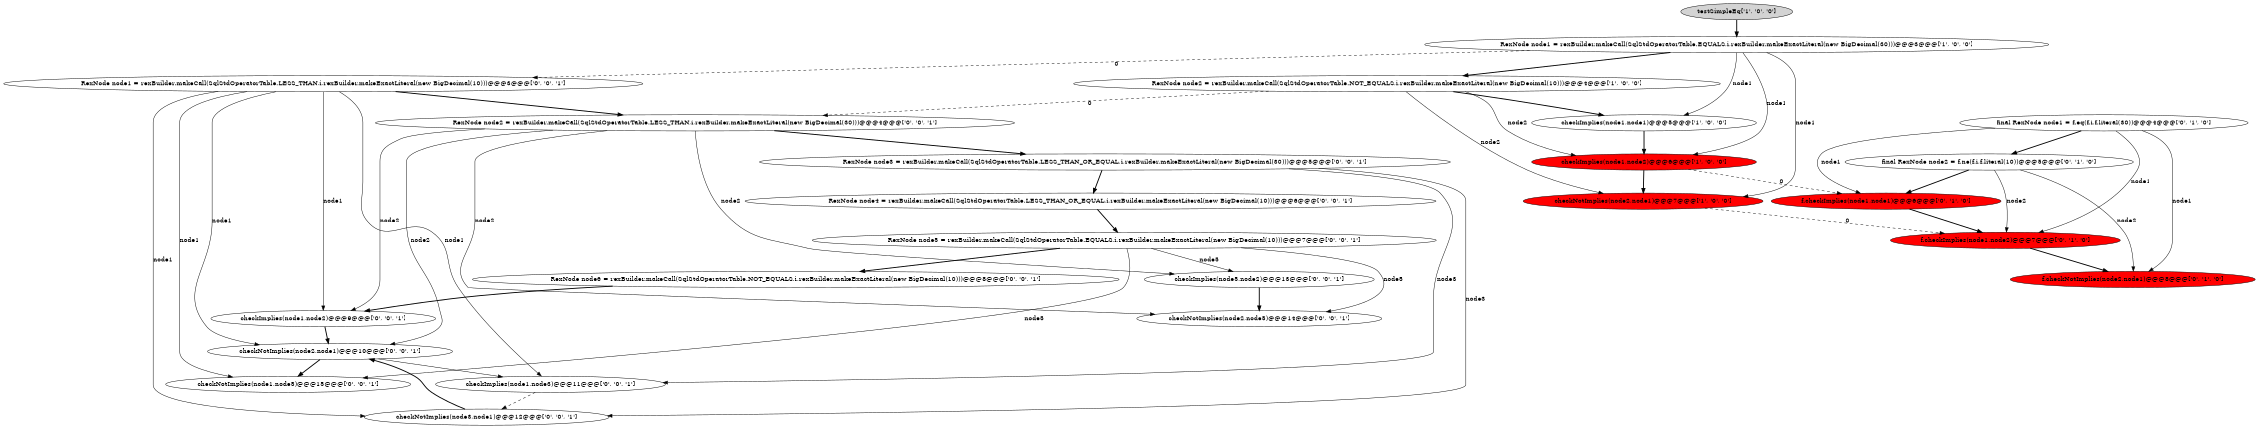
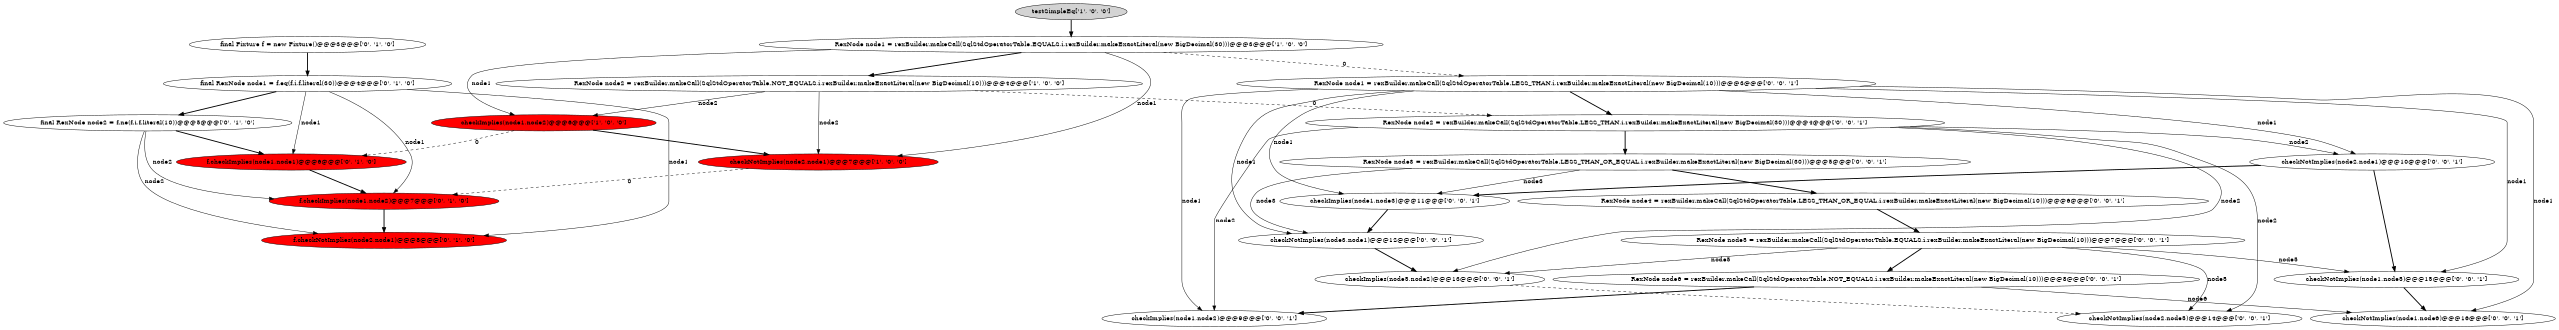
node "final Fixture f = new Fixture()@@@3@@@['0', '1', '0']": added
node "checkImplies(node1,node1)@@@5@@@['1', '0', '0']": removed
edge "checkImplies(node5,node2)@@@13@@@['0', '0', '1']" -> "checkNotImplies(node2,node5)@@@14@@@['0', '0', '1']": style bold -> dashed
node "checkNotImplies(node1,node6)@@@16@@@['0', '0', '1']": added
edge "checkImplies(node1,node2)@@@9@@@['0', '0', '1']" -> "checkNotImplies(node2,node1)@@@10@@@['0', '0', '1']": removed
edge "checkNotImplies(node2,node1)@@@10@@@['0', '0', '1']" -> "checkImplies(node1,node3)@@@11@@@['0', '0', '1']": style solid -> bold
edge "checkNotImplies(node3,node1)@@@12@@@['0', '0', '1']" -> "checkNotImplies(node2,node1)@@@10@@@['0', '0', '1']": now "checkNotImplies(node3,node1)@@@12@@@['0', '0', '1']" -> "checkImplies(node5,node2)@@@13@@@['0', '0', '1']"
edge "checkImplies(node1,node3)@@@11@@@['0', '0', '1']" -> "checkNotImplies(node3,node1)@@@12@@@['0', '0', '1']": style dashed -> bold
